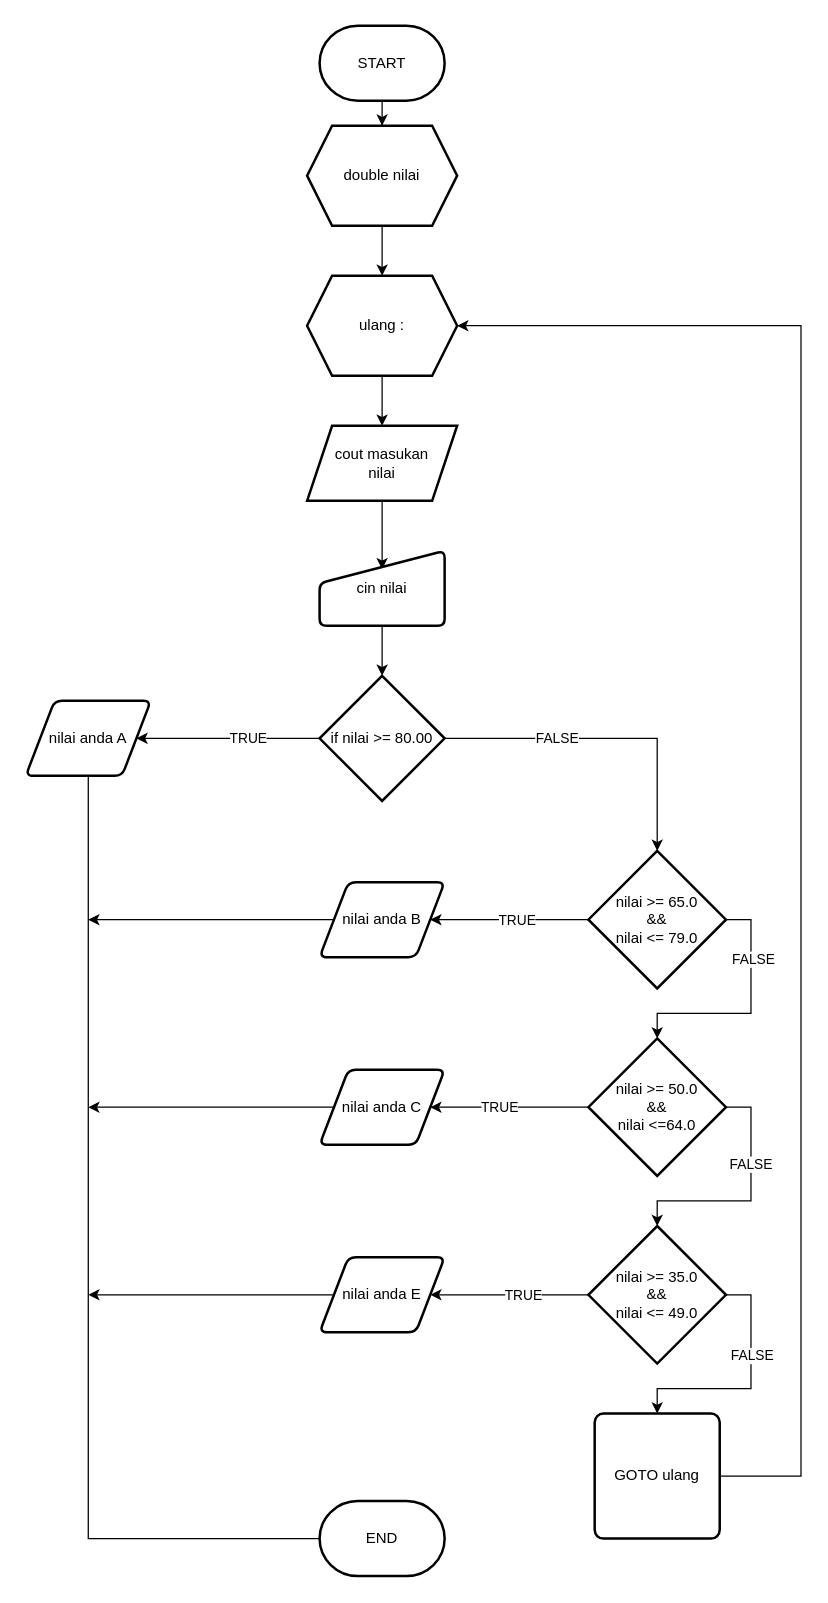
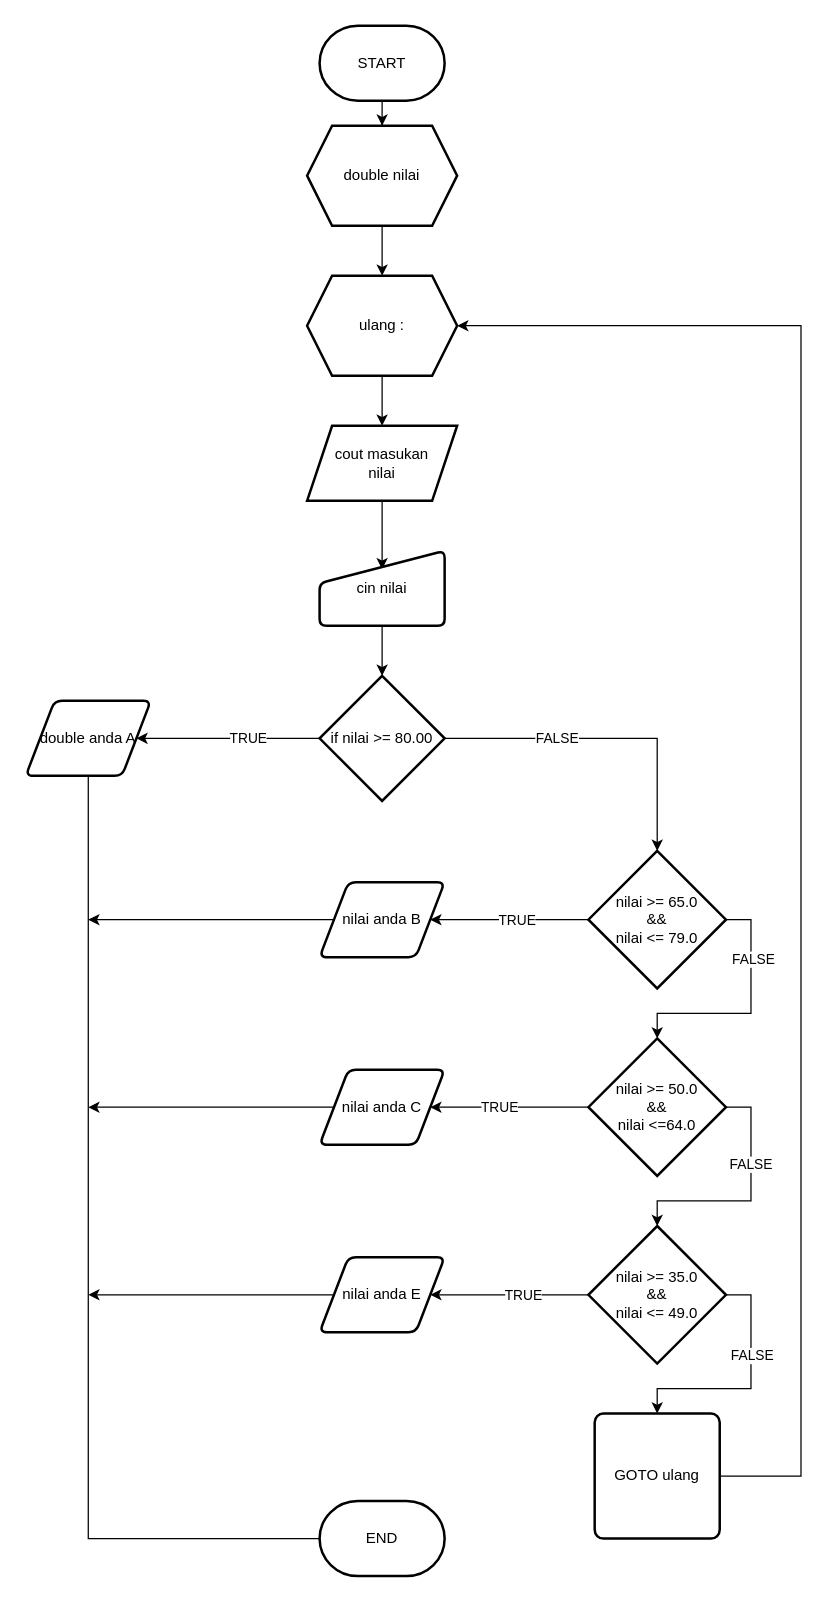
node "nilai anda A": label "nilai anda A" -> "double anda A"
